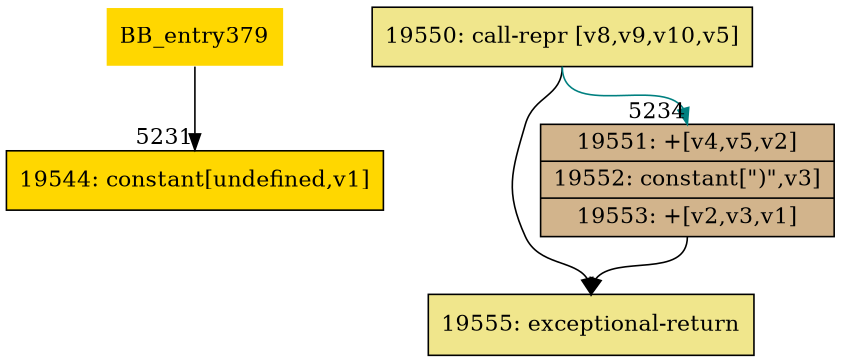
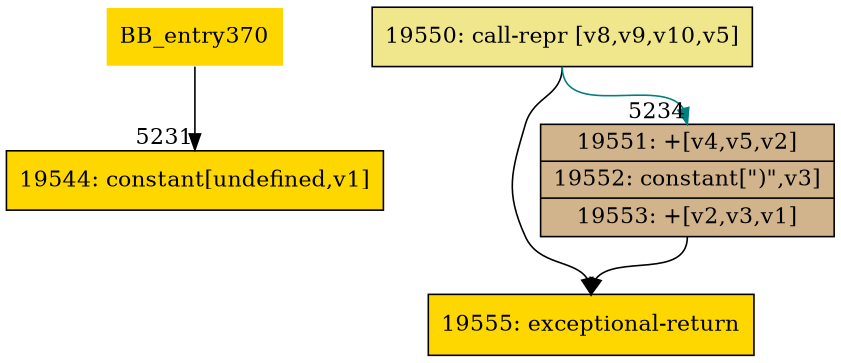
node "BB_entry379": label "BB_entry379" -> "BB_entry370"
node "19555: exceptional-return": fillcolor khaki -> gold
